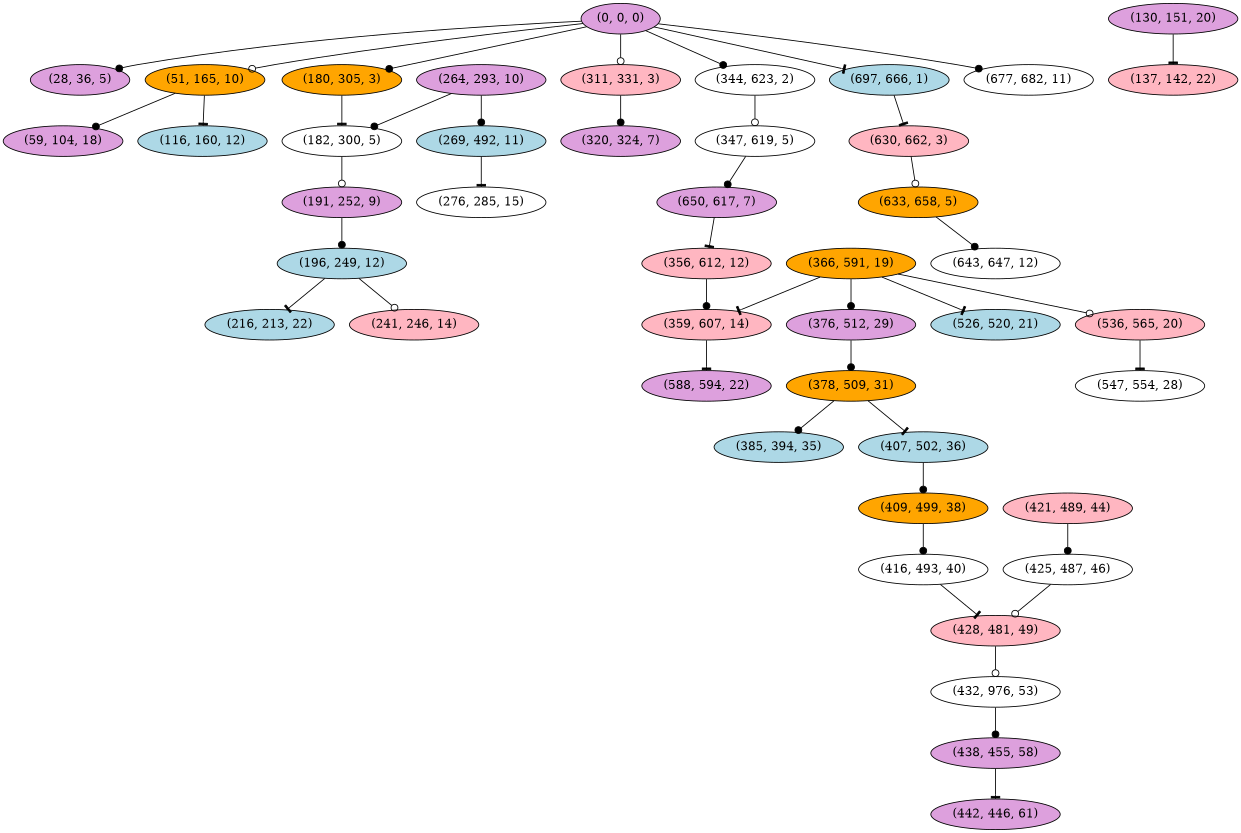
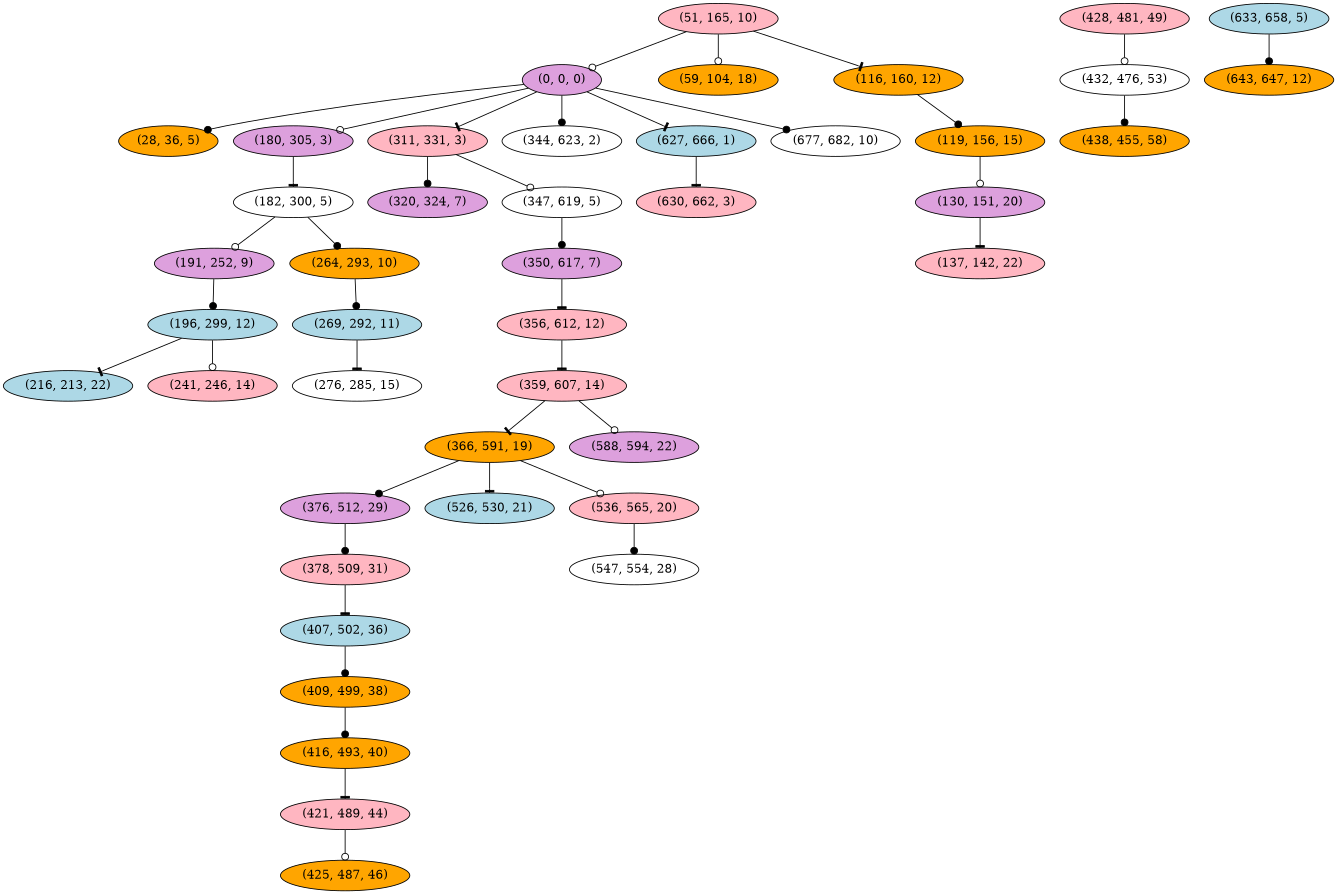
edge "(0, 0, 0)" -> "(51, 165, 10)": reversed
edge "(0, 0, 0)" -> "(311, 331, 3)": arrowhead odot -> tee
edge "(0, 0, 0)" -> "(180, 305, 3)": arrowhead dot -> odot
node "(28, 36, 5)": fillcolor plum -> orange
node "(51, 165, 10)": fillcolor orange -> lightpink
node "(180, 305, 3)": fillcolor orange -> plum
node "(264, 293, 10)": fillcolor plum -> orange
node "(697, 666, 1)": label "(697, 666, 1)" -> "(627, 666, 1)"
node "(677, 682, 11)": label "(677, 682, 11)" -> "(677, 682, 10)"
edge "(344, 623, 2)" -> "(347, 619, 5)": now "(311, 331, 3)" -> "(347, 619, 5)"
edge "(51, 165, 10)" -> "(59, 104, 18)": arrowhead dot -> odot
edge "(264, 293, 10)" -> "(182, 300, 5)": reversed
node "(59, 104, 18)": fillcolor plum -> orange
node "(116, 160, 12)": fillcolor lightblue -> orange
node "(269, 492, 11)": label "(269, 492, 11)" -> "(269, 292, 11)"
node "(119, 156, 15)": added
edge "(630, 662, 3)" -> "(633, 658, 5)": removed
node "(650, 617, 7)": label "(650, 617, 7)" -> "(350, 617, 7)"
node "(633, 658, 5)": fillcolor orange -> lightblue
node "(196, 249, 12)": label "(196, 249, 12)" -> "(196, 299, 12)"
node "(643, 647, 12)": fillcolor white -> orange
edge "(356, 612, 12)" -> "(359, 607, 14)": arrowhead dot -> tee
edge "(366, 591, 19)" -> "(359, 607, 14)": reversed
node "(526, 520, 21)": label "(526, 520, 21)" -> "(526, 530, 21)"
edge "(359, 607, 14)" -> "(588, 594, 22)": arrowhead tee -> odot
edge "(536, 565, 20)" -> "(547, 554, 28)": arrowhead tee -> dot
node "(378, 509, 31)": fillcolor orange -> lightpink
node "(385, 394, 35)": removed
edge "(421, 489, 44)" -> "(425, 487, 46)": arrowhead dot -> odot
node "(416, 493, 40)": fillcolor white -> orange
node "(425, 487, 46)": fillcolor white -> orange
edge "(425, 487, 46)" -> "(428, 481, 49)": removed
edge "(416, 493, 40)" -> "(428, 481, 49)": now "(416, 493, 40)" -> "(421, 489, 44)"
node "(432, 976, 53)": label "(432, 976, 53)" -> "(432, 476, 53)"
node "(438, 455, 58)": fillcolor plum -> orange
node "(442, 446, 61)": removed
